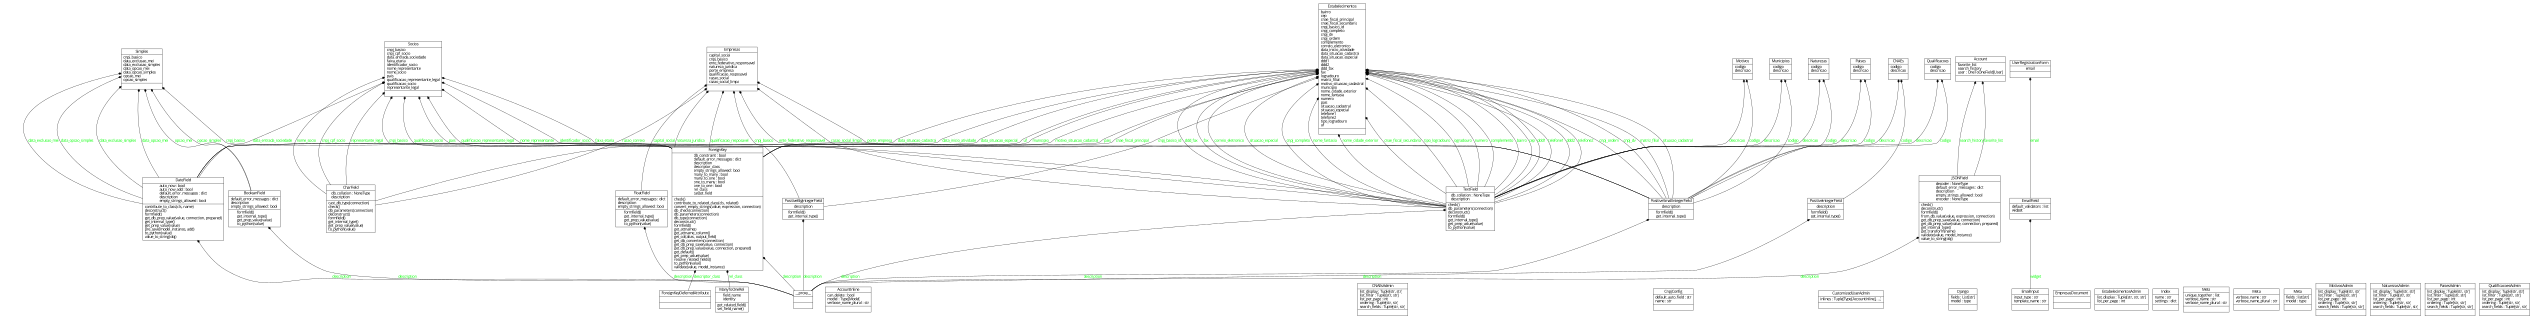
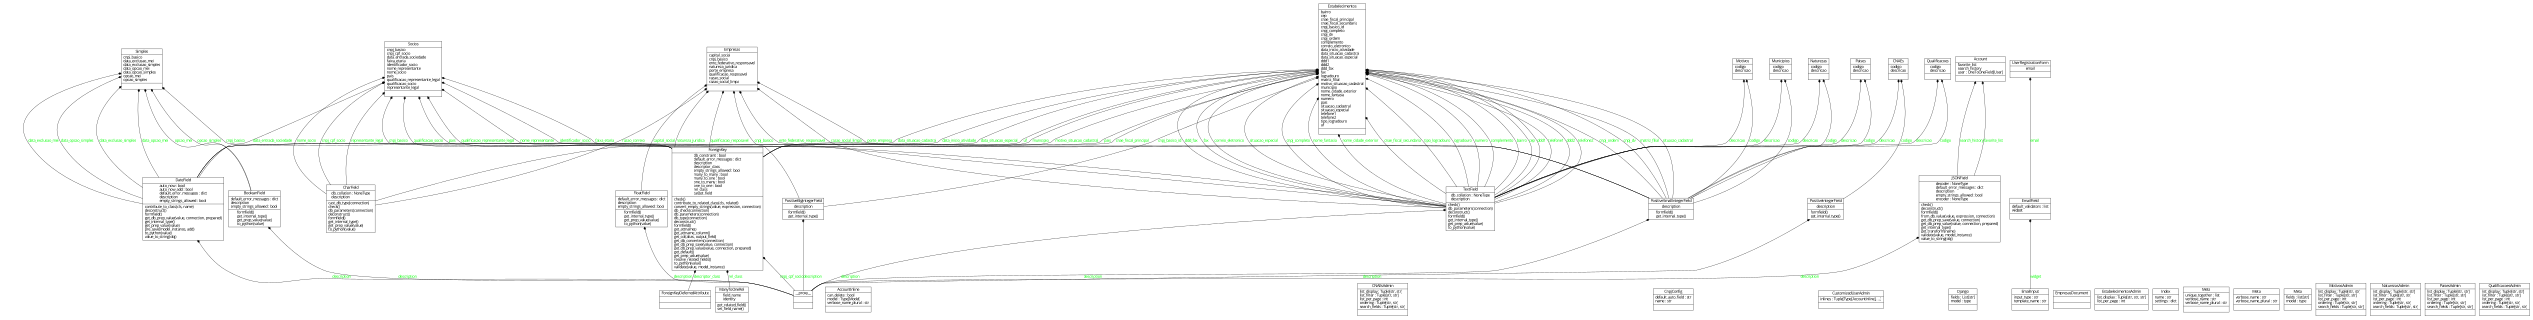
edge "__proxy__" -> "ForeignKey": label "description" -> "cnpj_cpf_socio"
